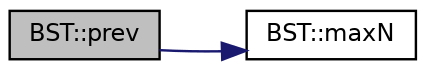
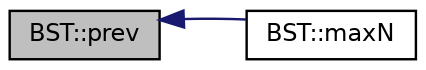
edge "BST::prev" -> "BST::maxN": reversed
